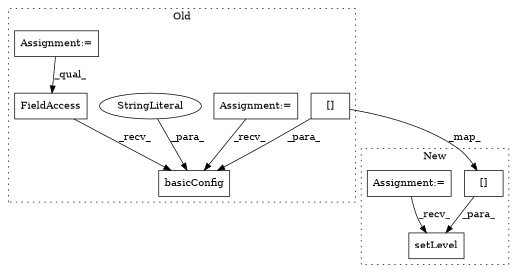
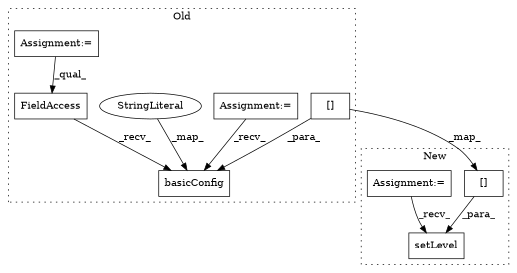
edge "StringLiteral" -> "basicConfig": label "_para_" -> "_map_"
